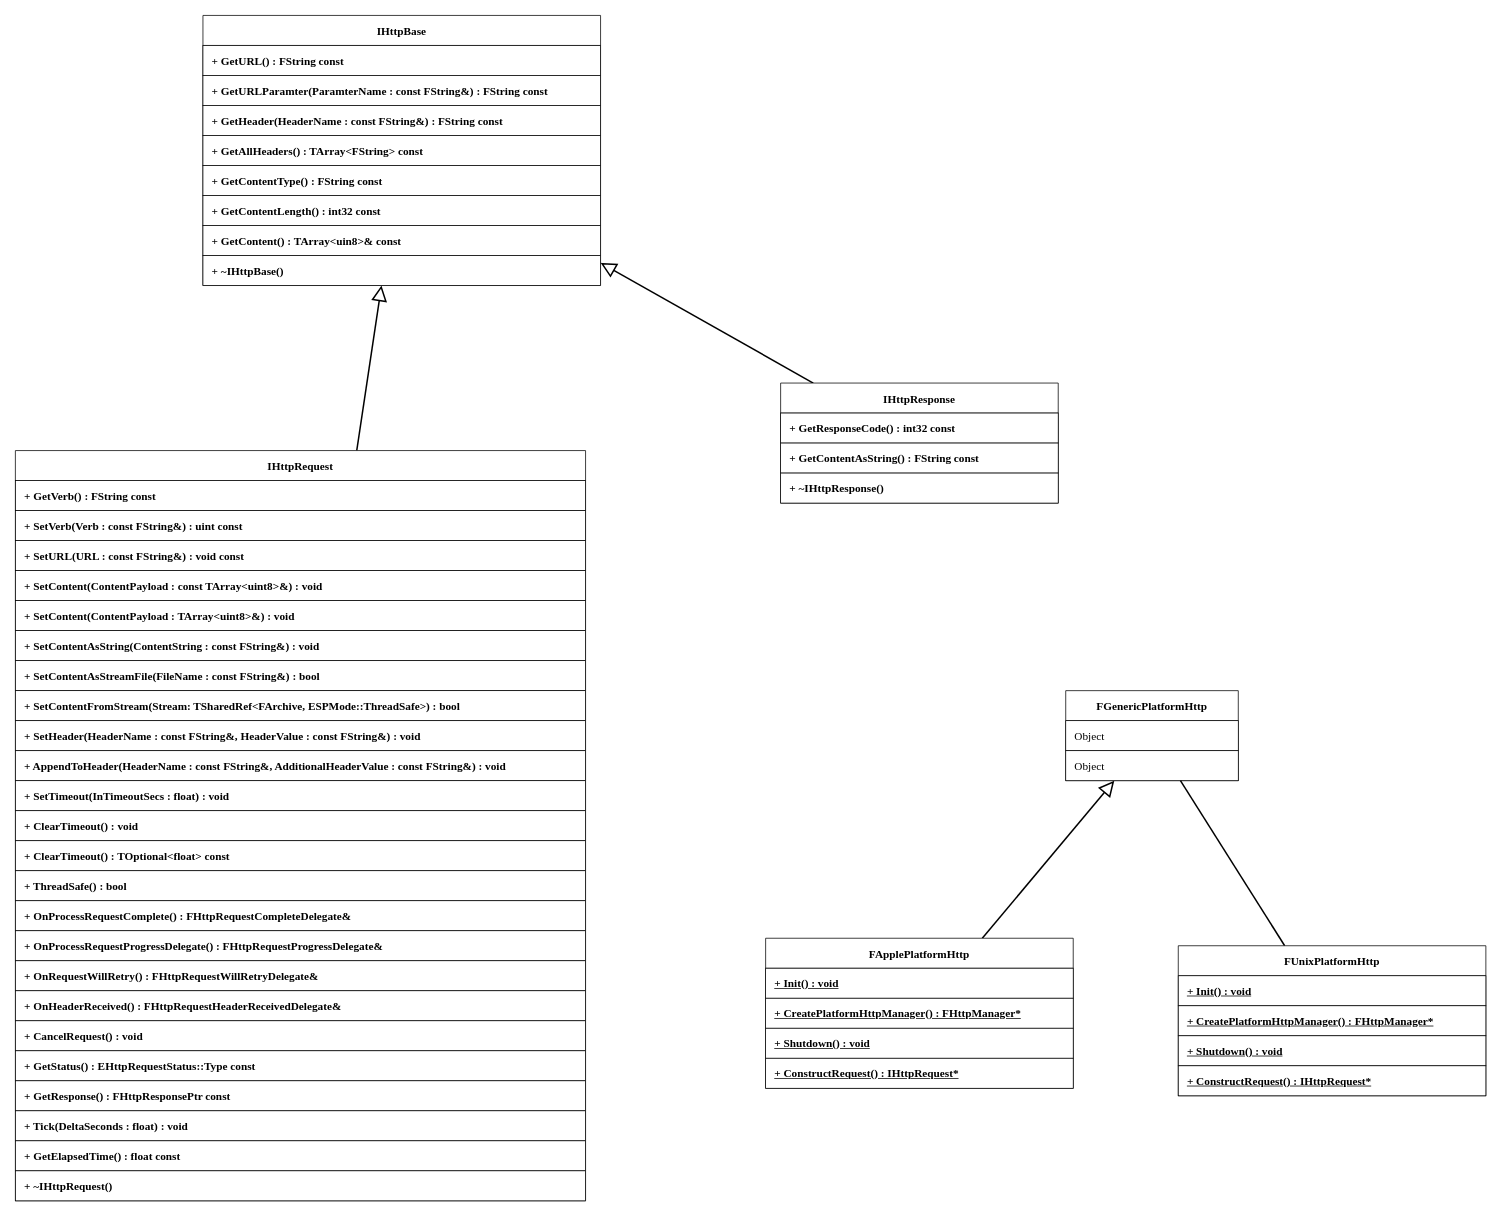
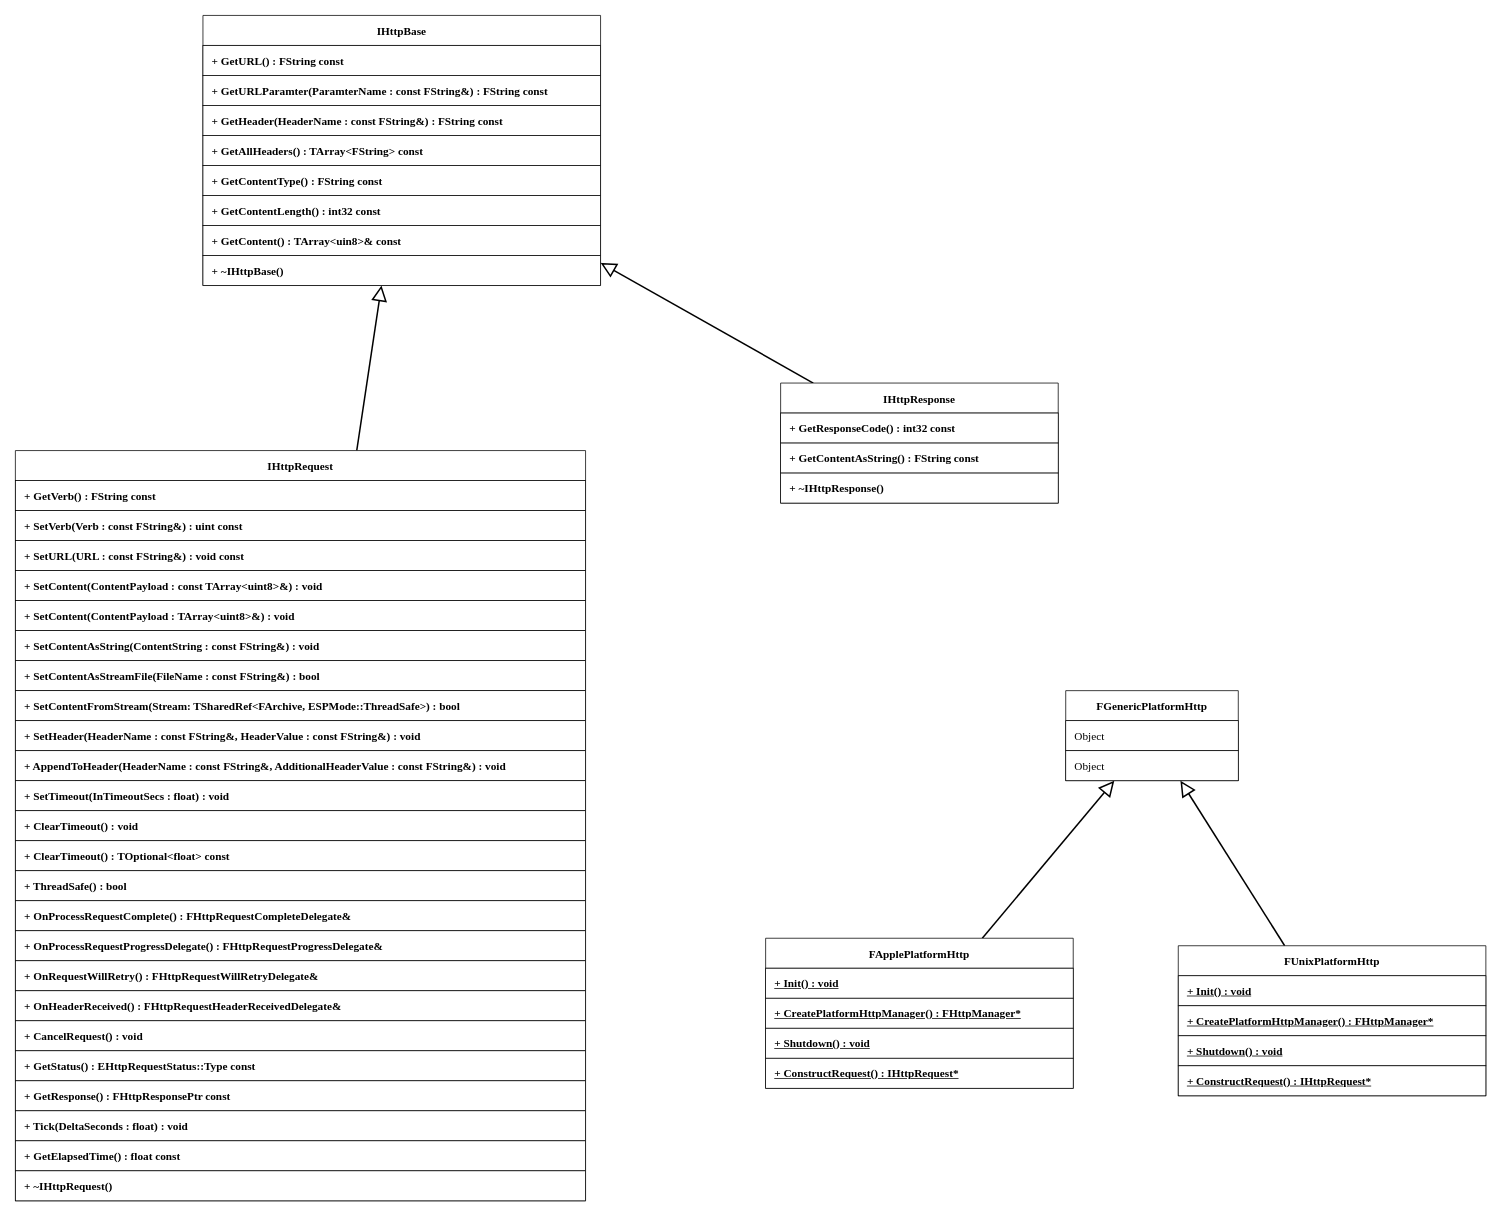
edge "FGenericPlatformHttp" -- "FUnixPlatformHttp": arrowhead none -> block
